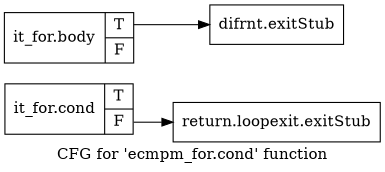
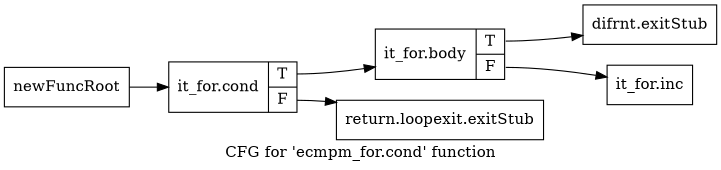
edge "it_for.cond" -> "it_for.body": added
node "it_for.inc": added
node "newFuncRoot": added
